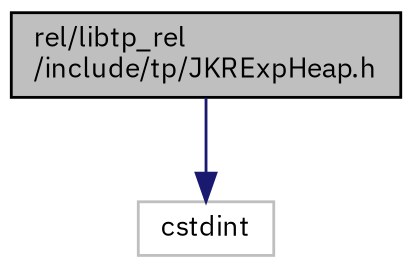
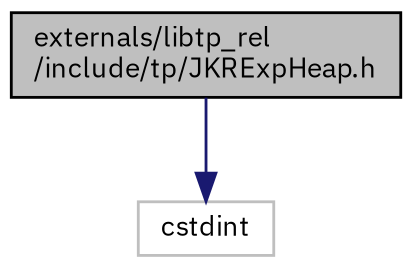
node "rel/libtp_rel /include/tp/JKRExpHeap.h": label "rel/libtp_rel /include/tp/JKRExpHeap.h" -> "externals/libtp_rel /include/tp/JKRExpHeap.h"
